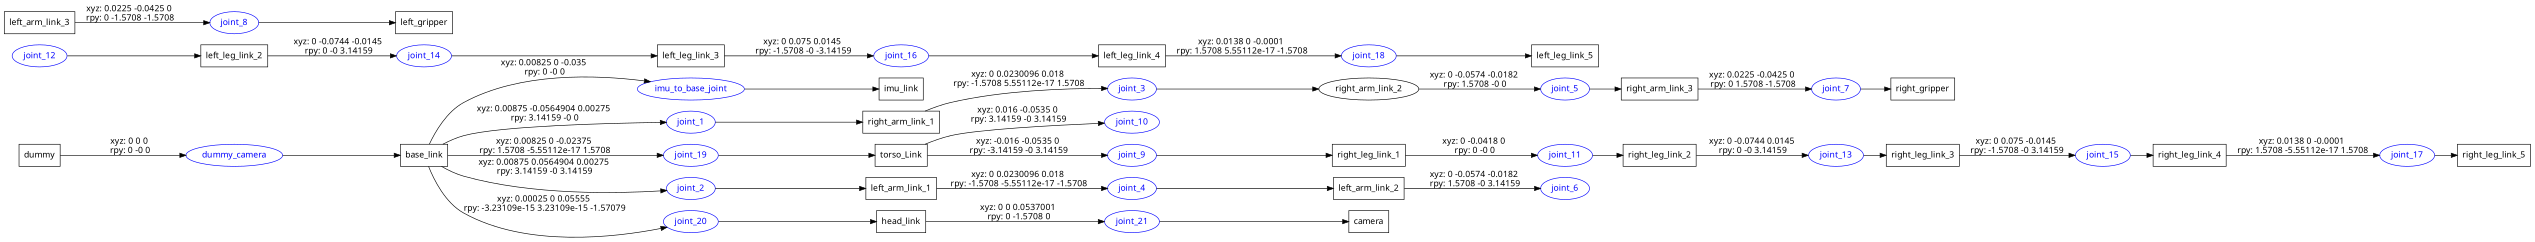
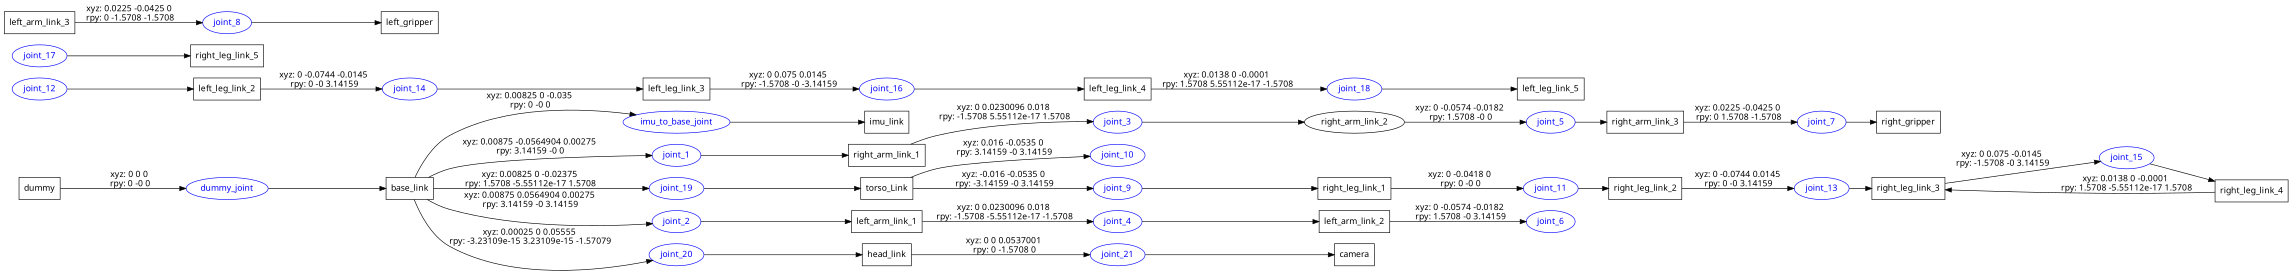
node "dummy_camera": label "dummy_camera" -> "dummy_joint"
edge "right_leg_link_4" -> "joint_17": now "right_leg_link_4" -> "right_leg_link_3"
